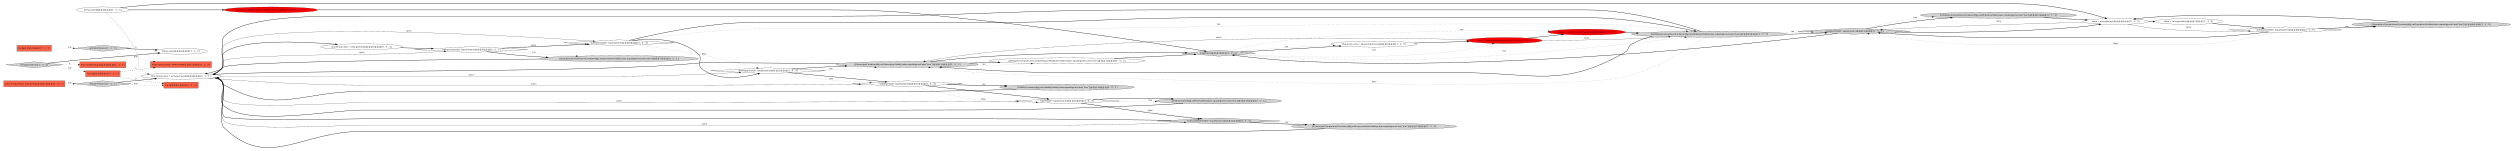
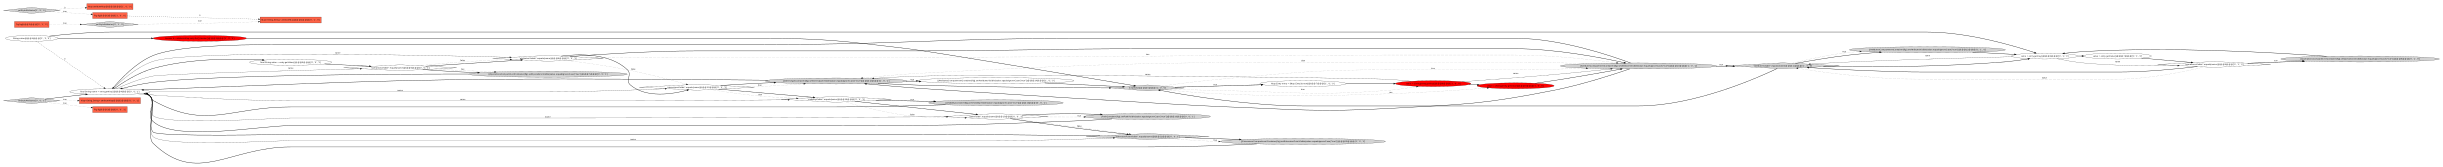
node "String name@@@3@@@['1', '1', '0']": removed
edge "Fig fig@@@2@@@['1', '0', '0']" -> "Fig fig@@@2@@@['0', '0', '1']": removed, label "0"
edge "Map<String,String> attributeMap@@@2@@@['0', '0', '1']" -> "setStyleAttributes['0', '0', '1']": reversed
